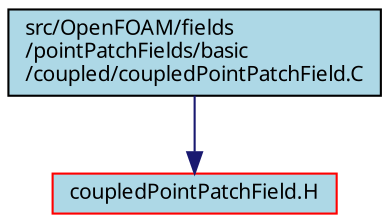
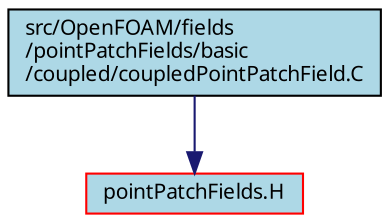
node "coupledPointPatchField.H": label "coupledPointPatchField.H" -> "pointPatchFields.H"
